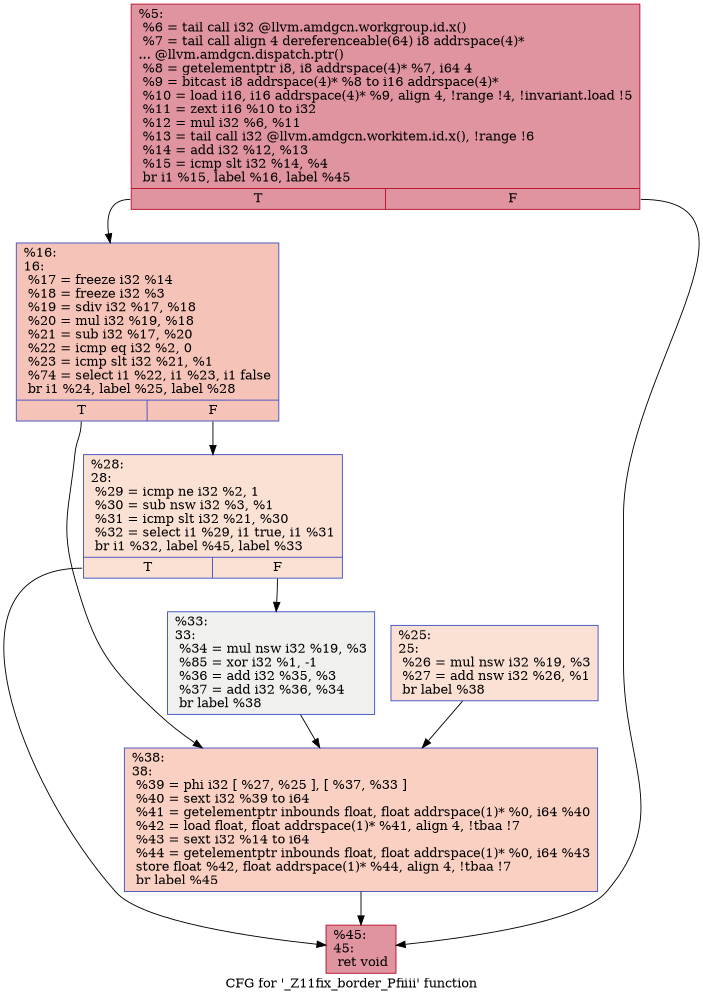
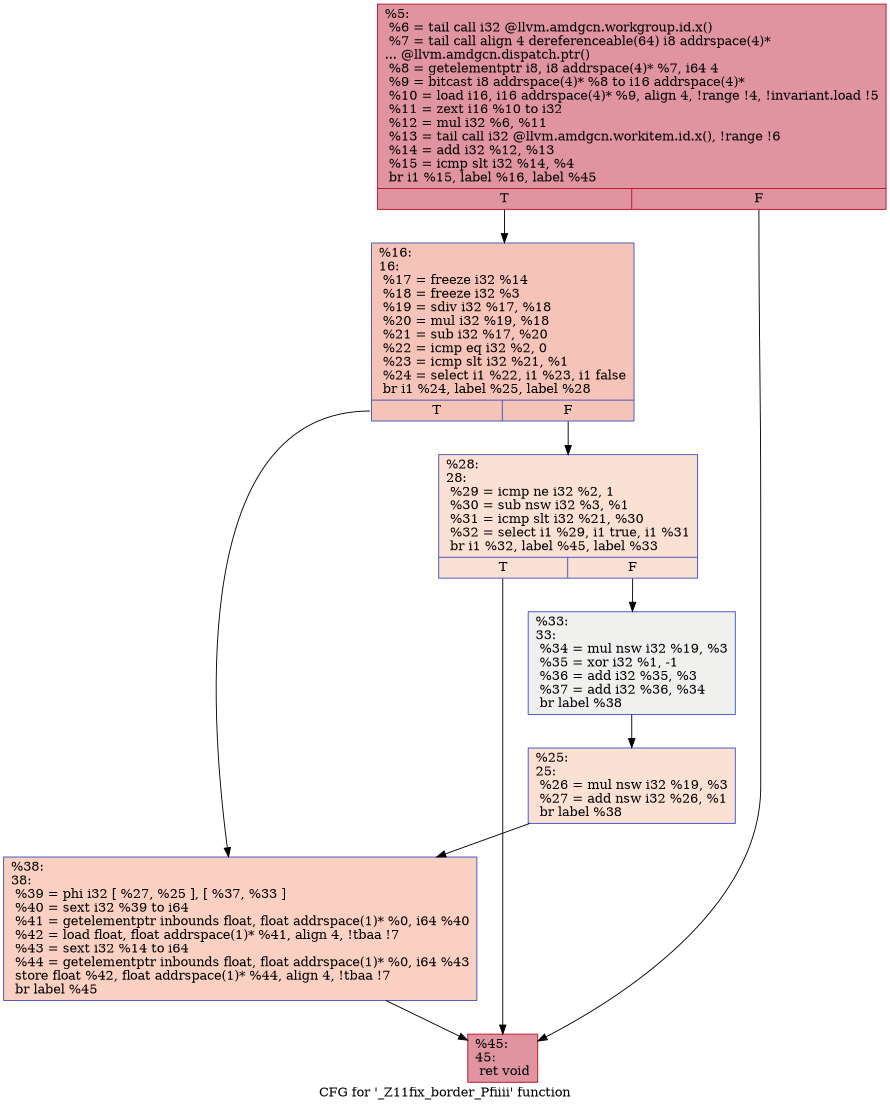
node "%16:": text "%74 = select i1 %22, i1 %23, i1 false" -> "%24 = select i1 %22, i1 %23, i1 false"
node "%33:": text "%85 = xor i32 %1, -1" -> "%35 = xor i32 %1, -1"
edge "%33:" -> "%38:": now "%33:" -> "%25:"
